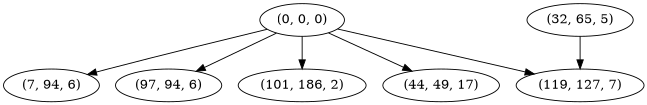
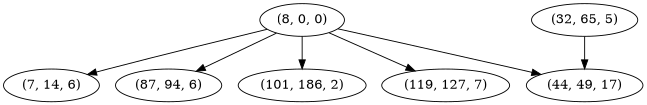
node "(0, 0, 0)": label "(0, 0, 0)" -> "(8, 0, 0)"
edge "(32, 65, 5)" -> "(119, 127, 7)": now "(32, 65, 5)" -> "(44, 49, 17)"
node "(7, 94, 6)": label "(7, 94, 6)" -> "(7, 14, 6)"
node "(97, 94, 6)": label "(97, 94, 6)" -> "(87, 94, 6)"
